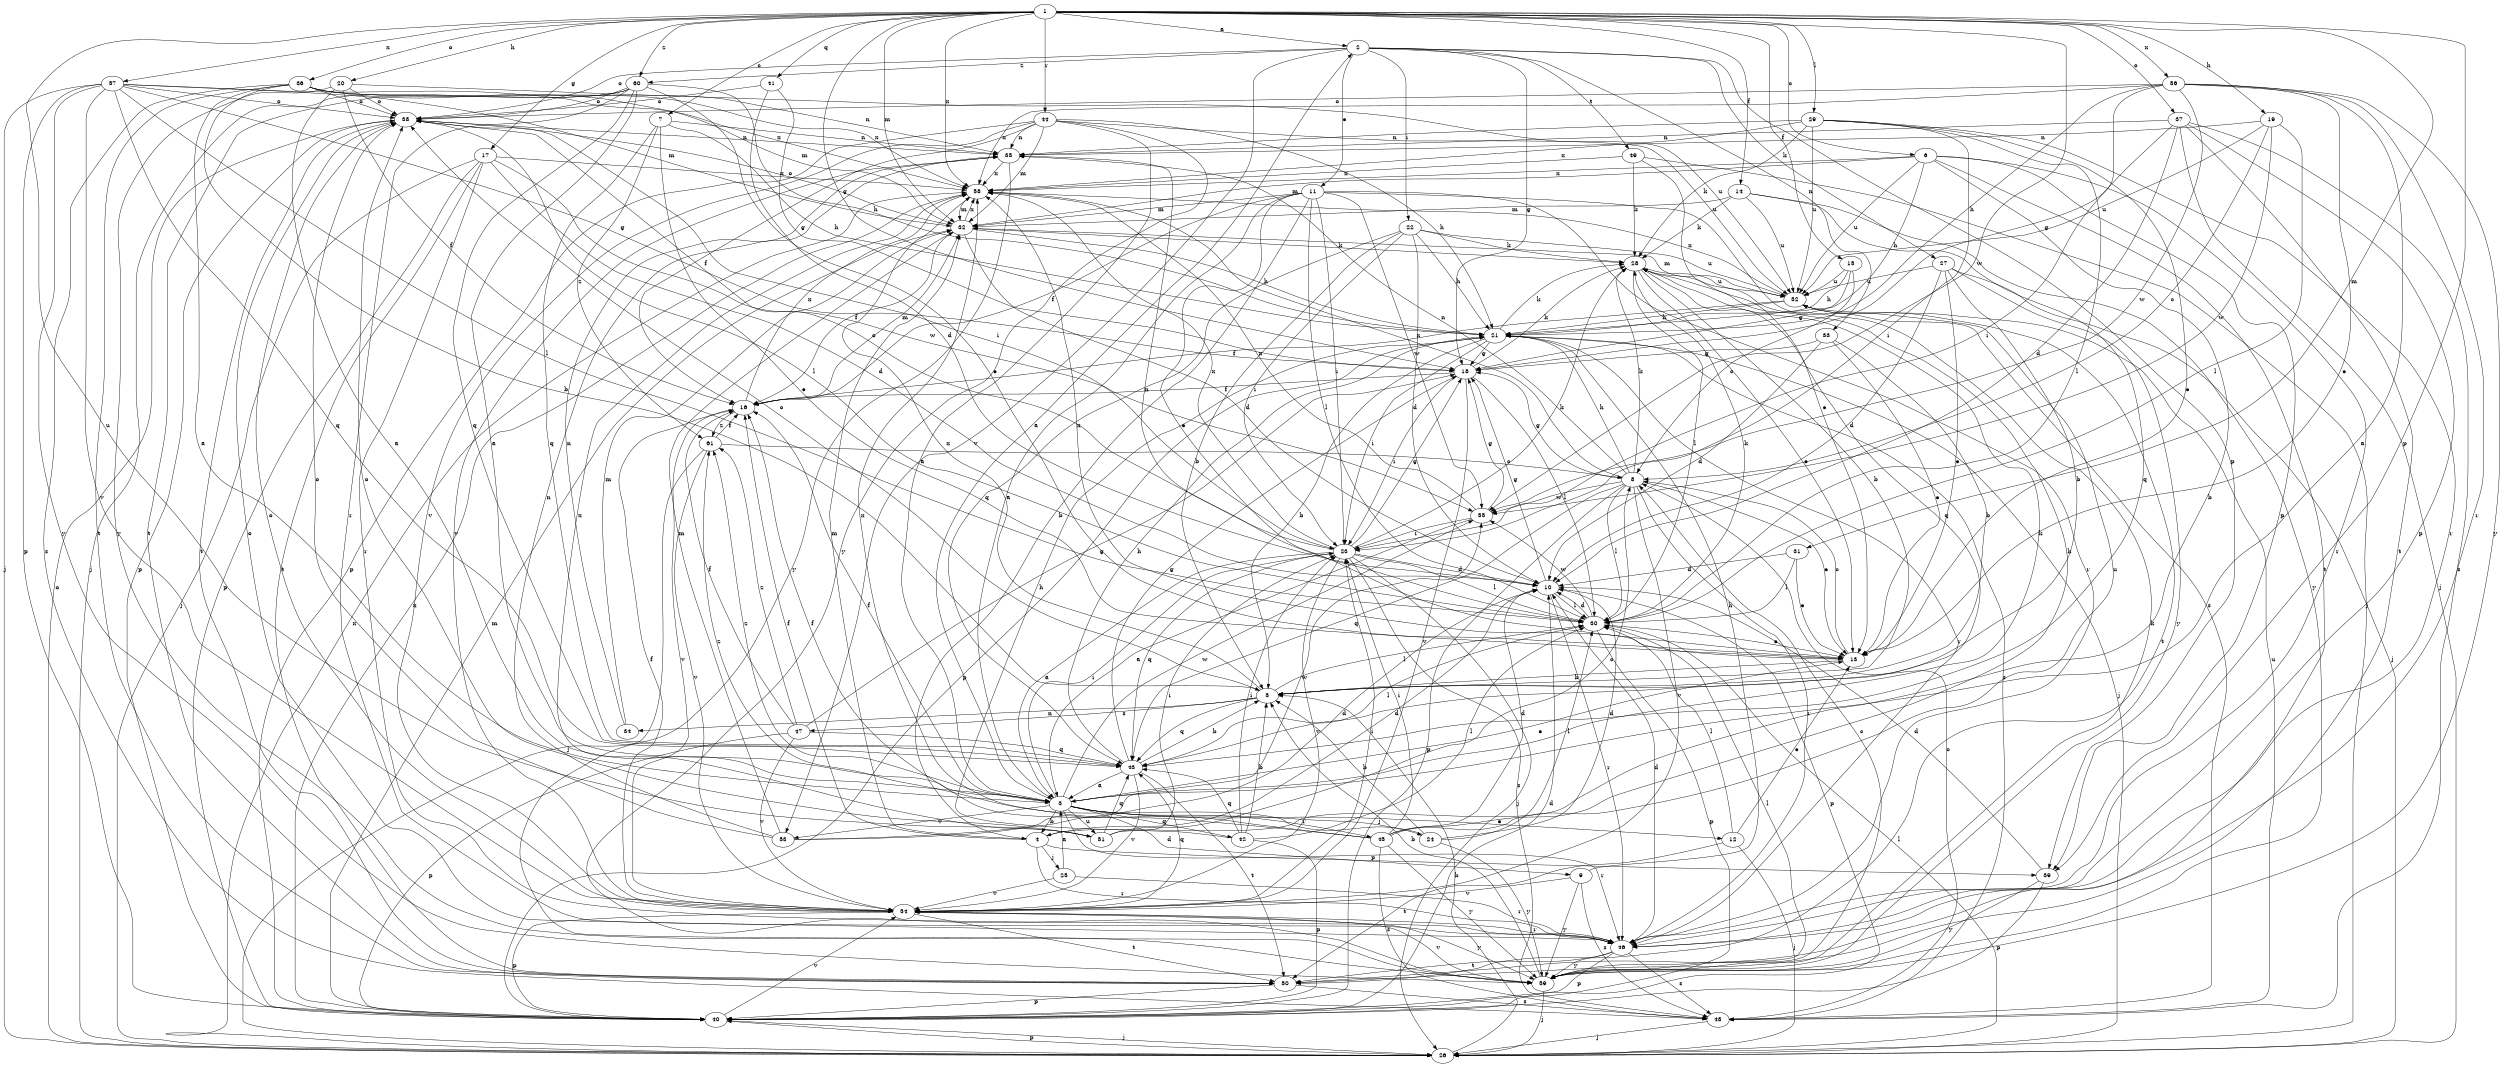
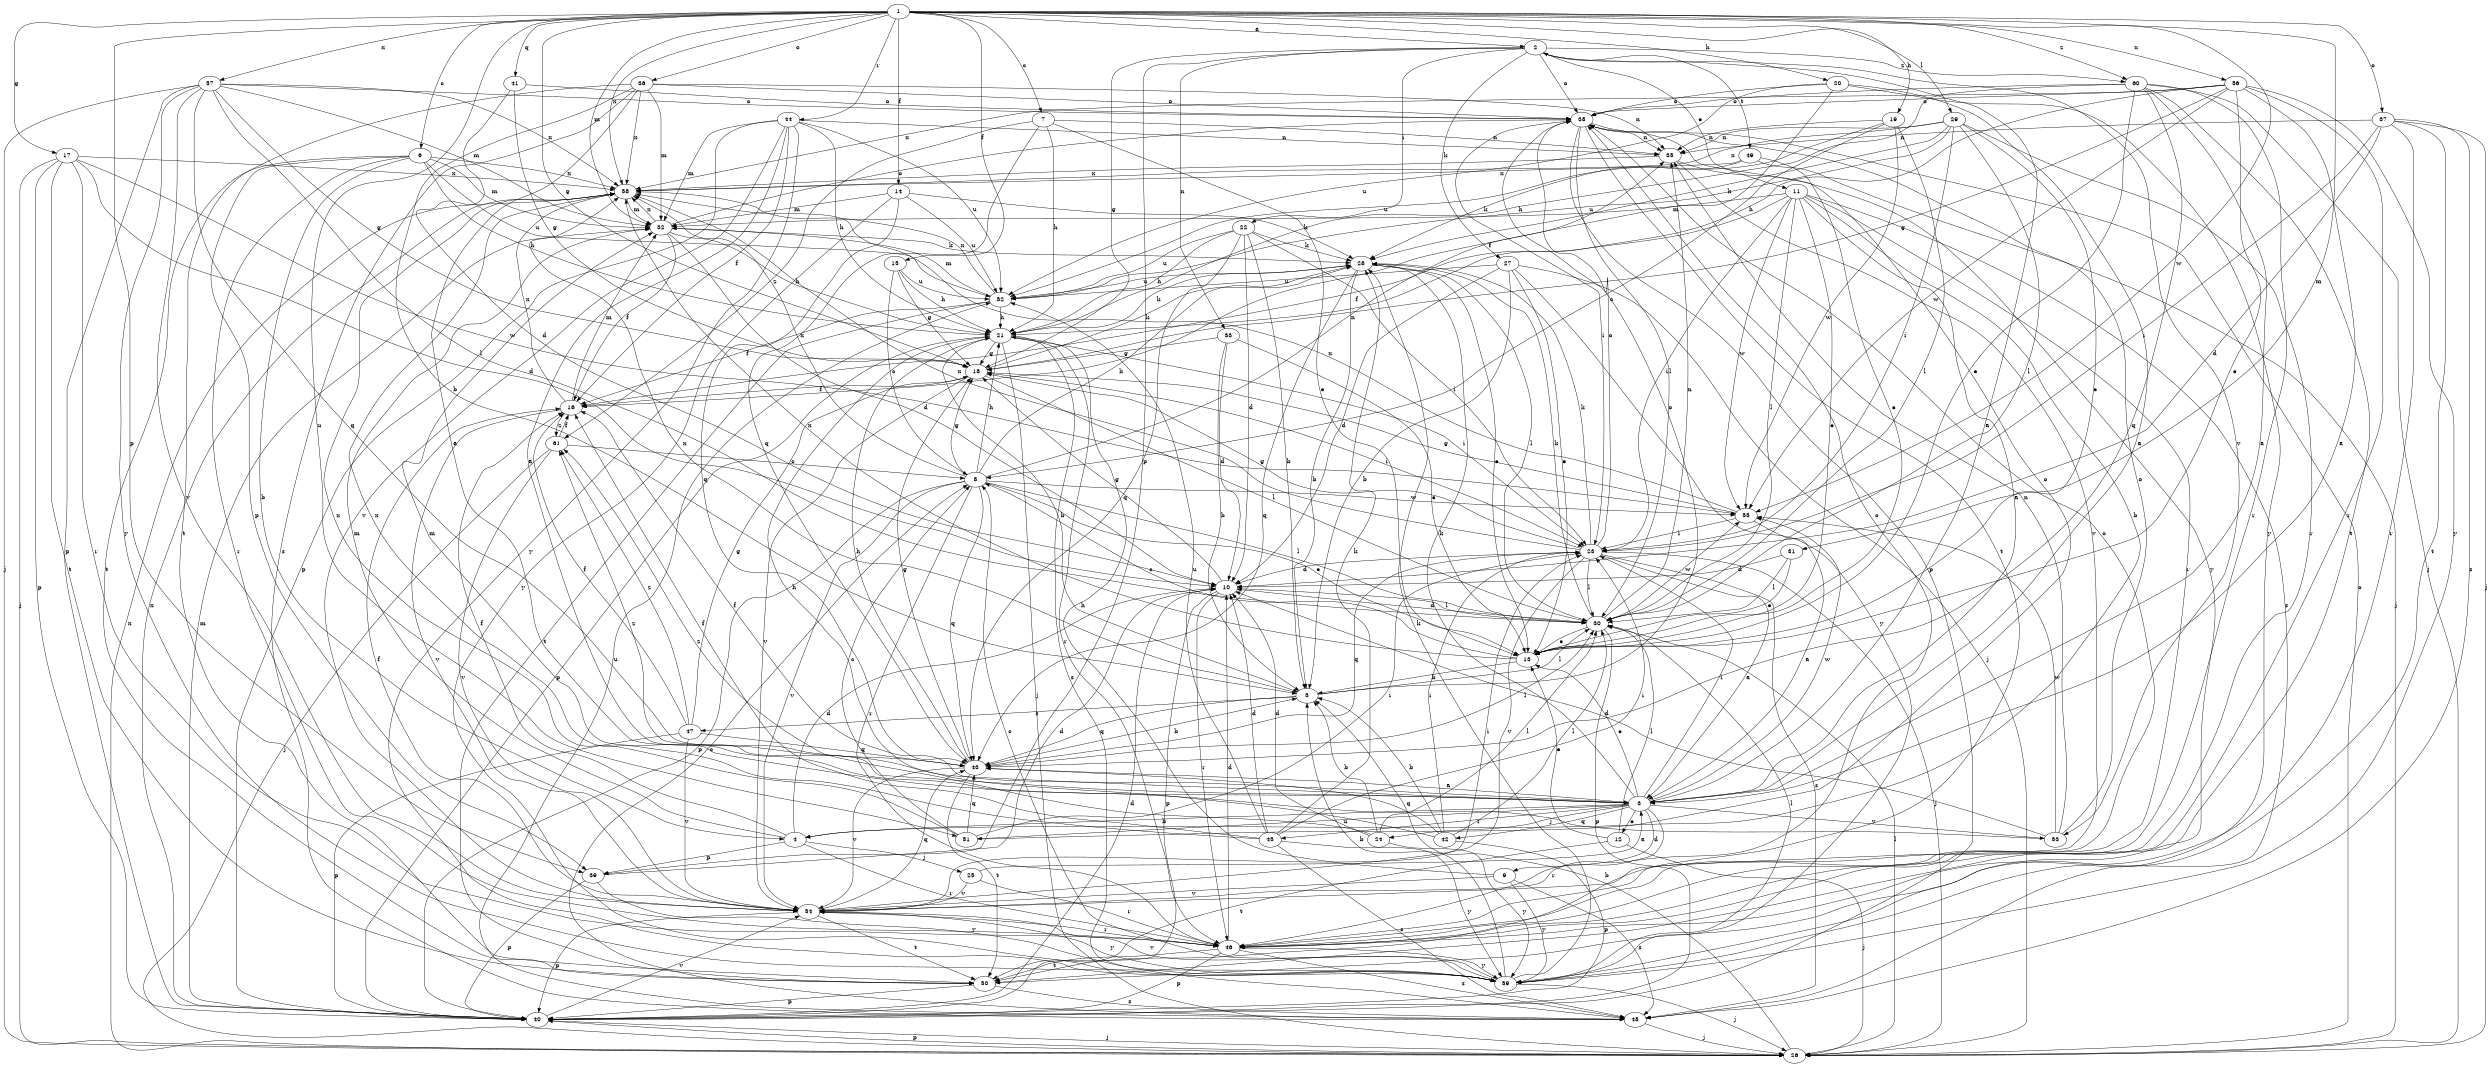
edge "37" -> "46": label "p" -> "r"
node "34": removed
